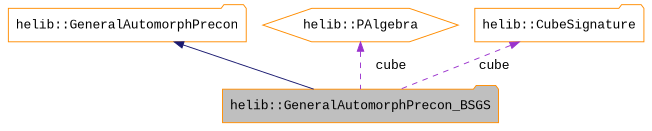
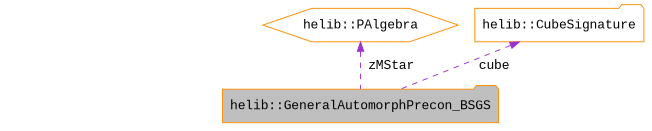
node "helib::GeneralAutomorphPrecon": removed
edge "helib::GeneralAutomorphPrecon_BSGS" -> "helib::PAlgebra": label " cube" -> " zMStar"
